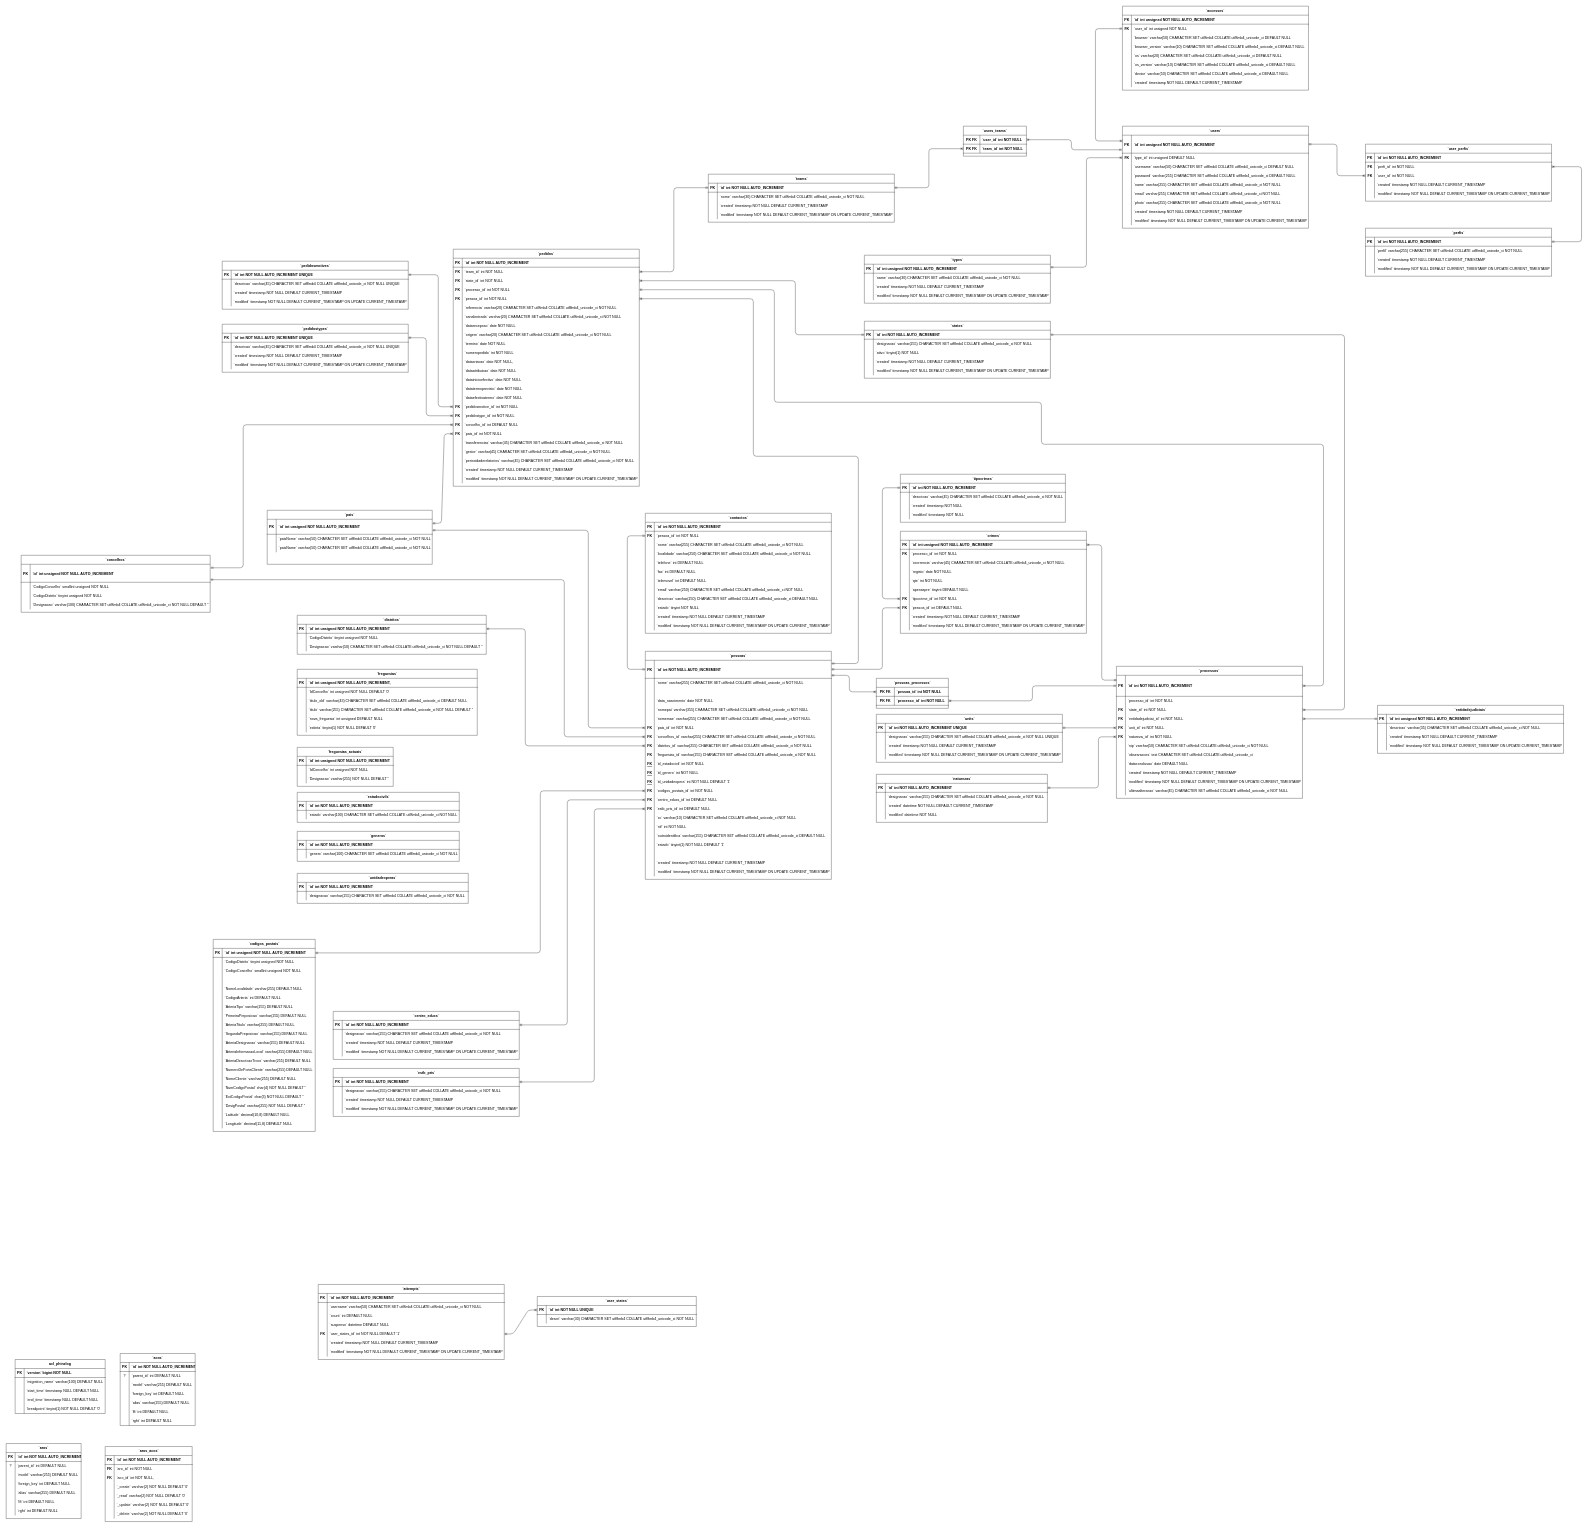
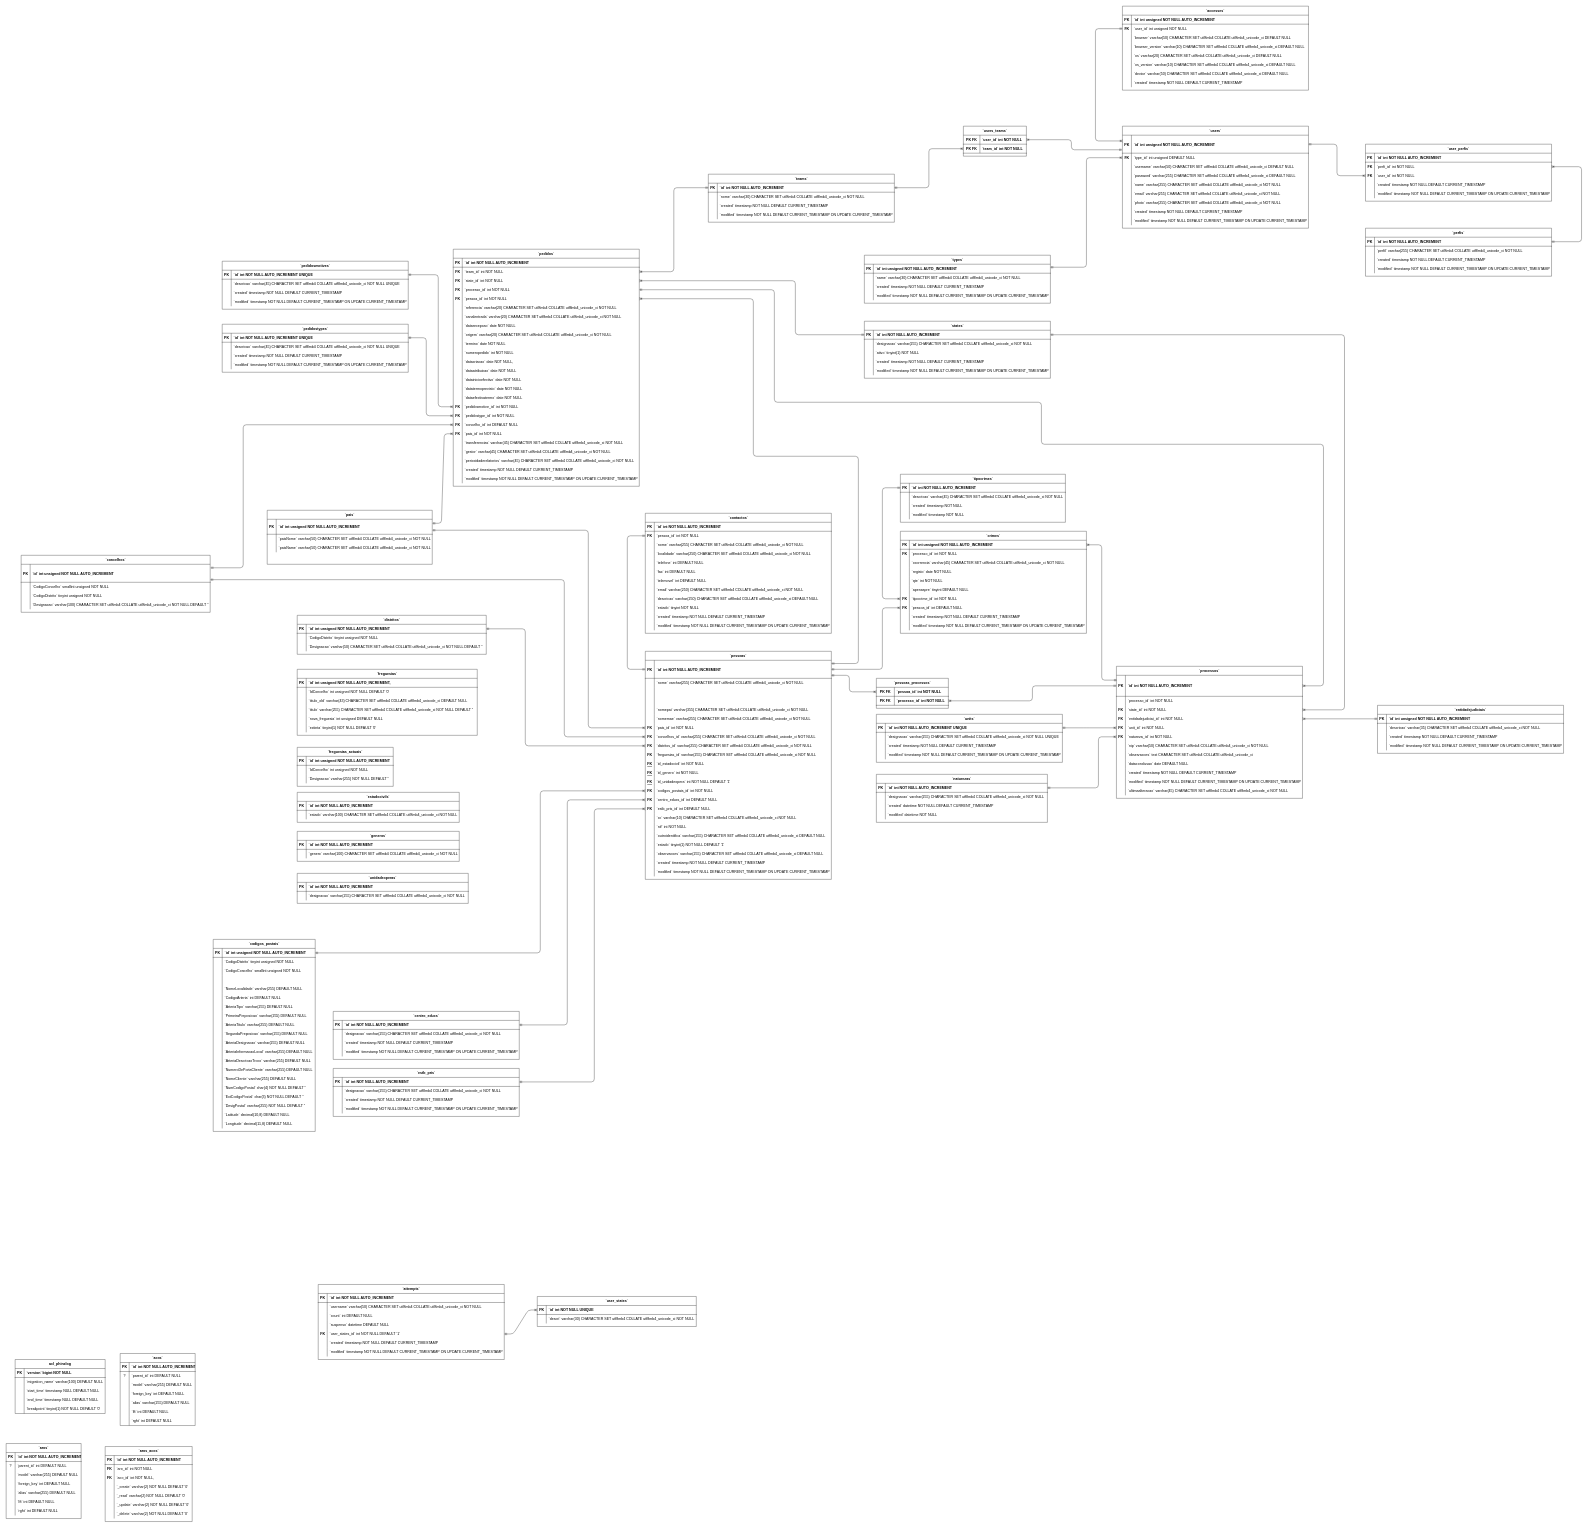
node "`data_nascimento` date NOT NULL": removed
node "`observacoes` varchar(255) CHARACTER SET utf8mb4 COLLATE utf8mb4_unicode_ci DEFAULT NULL": added
